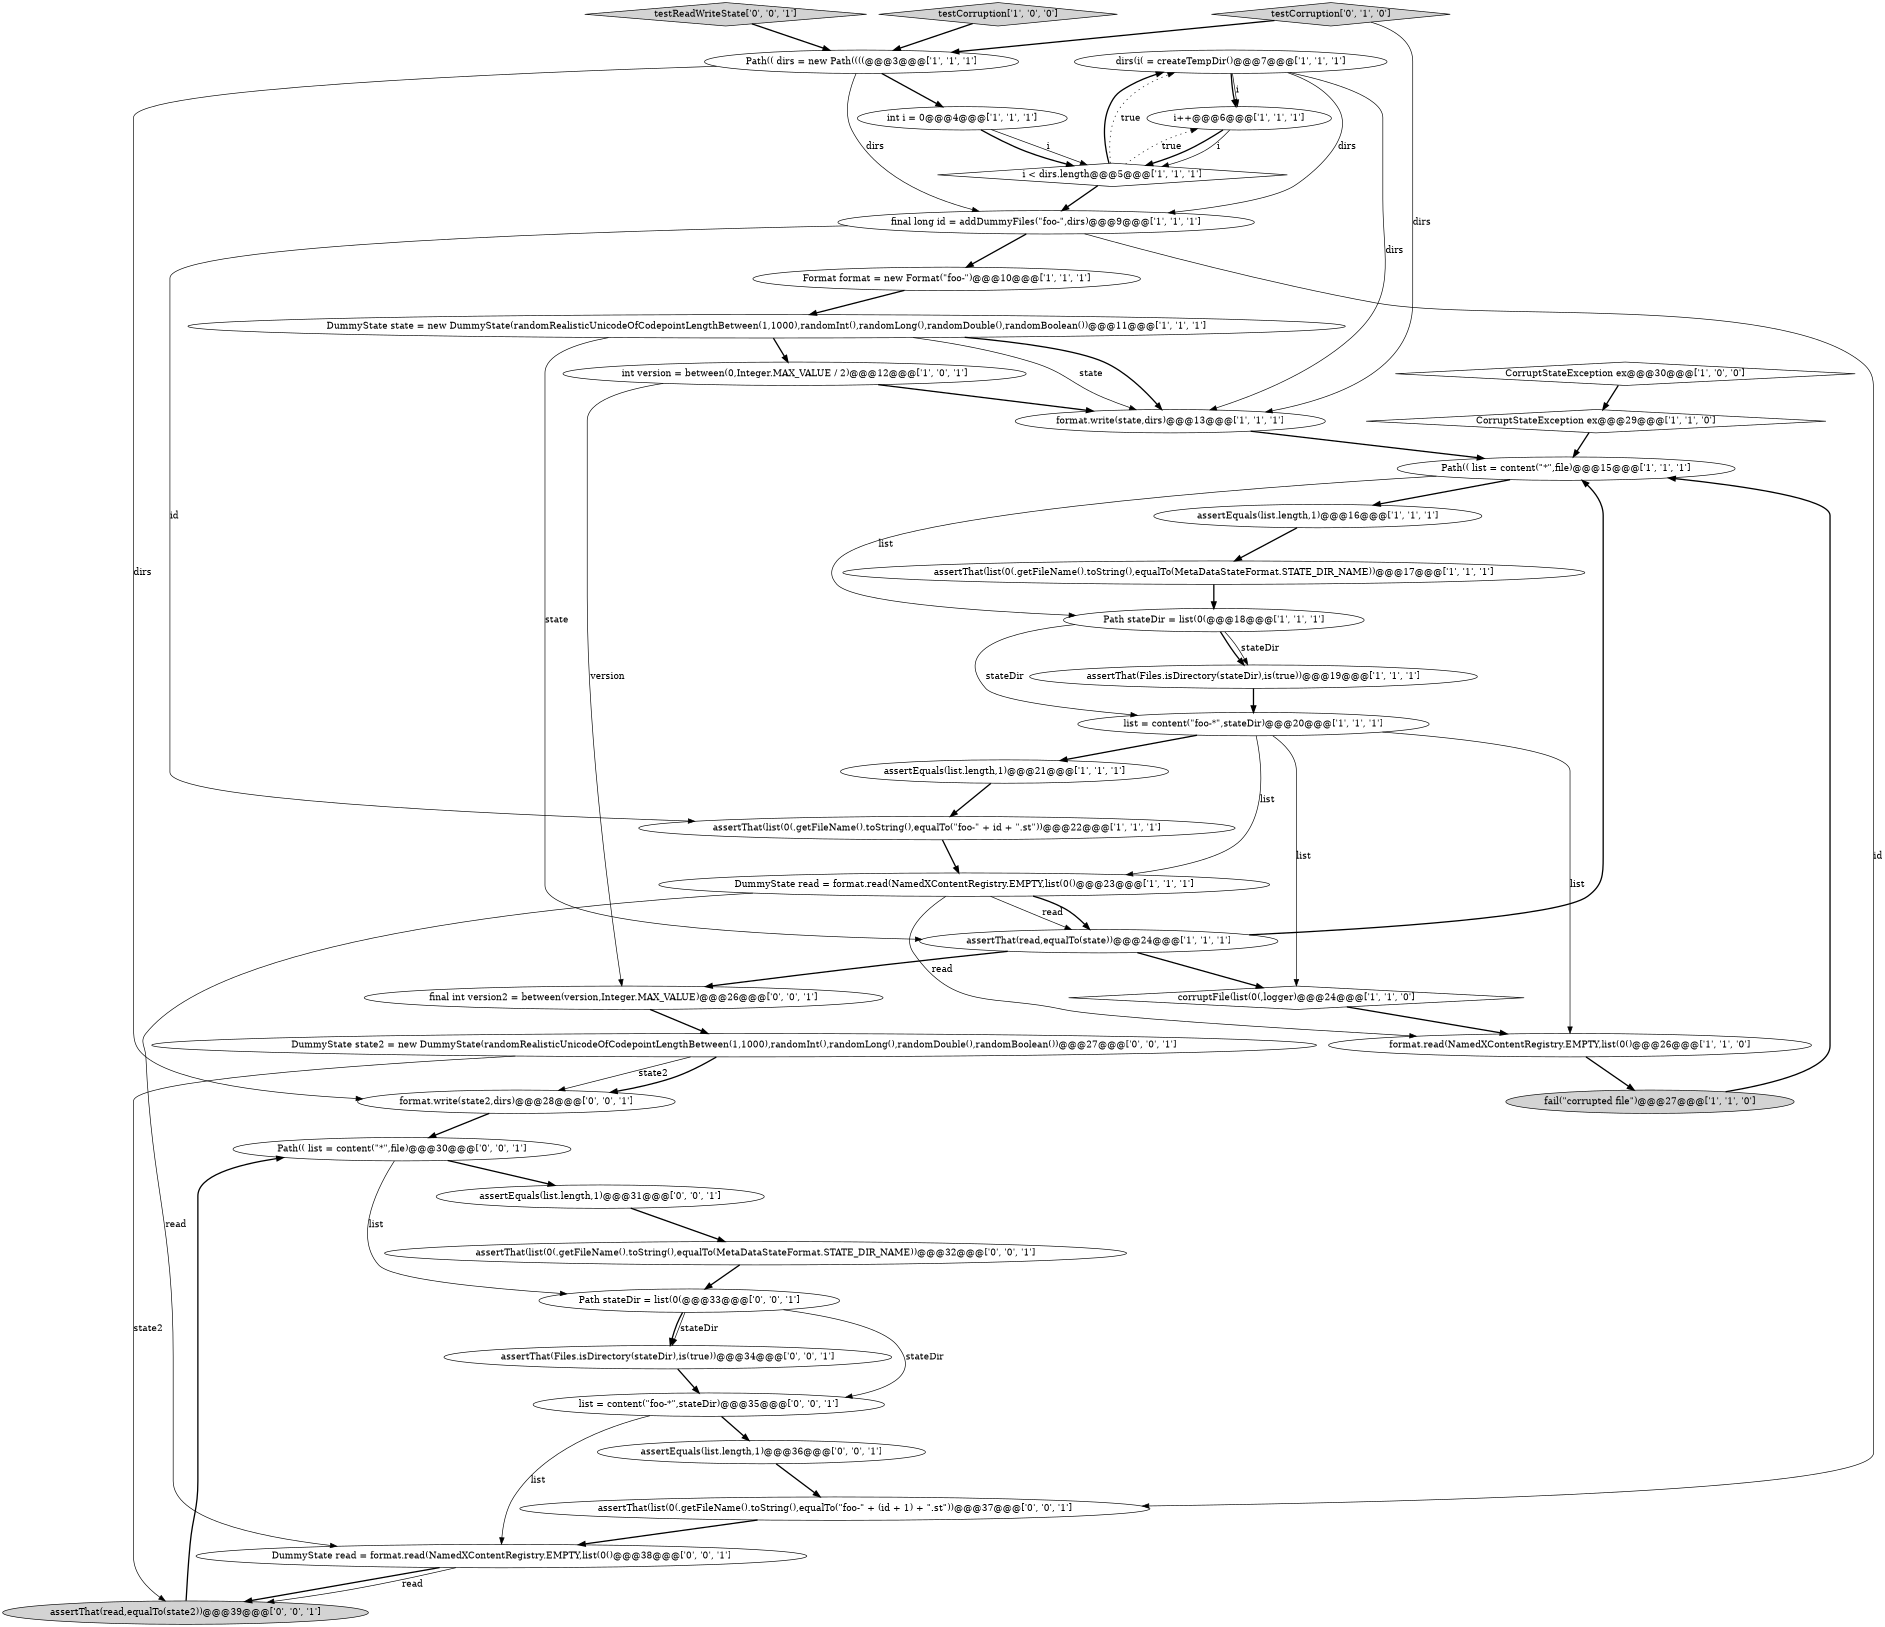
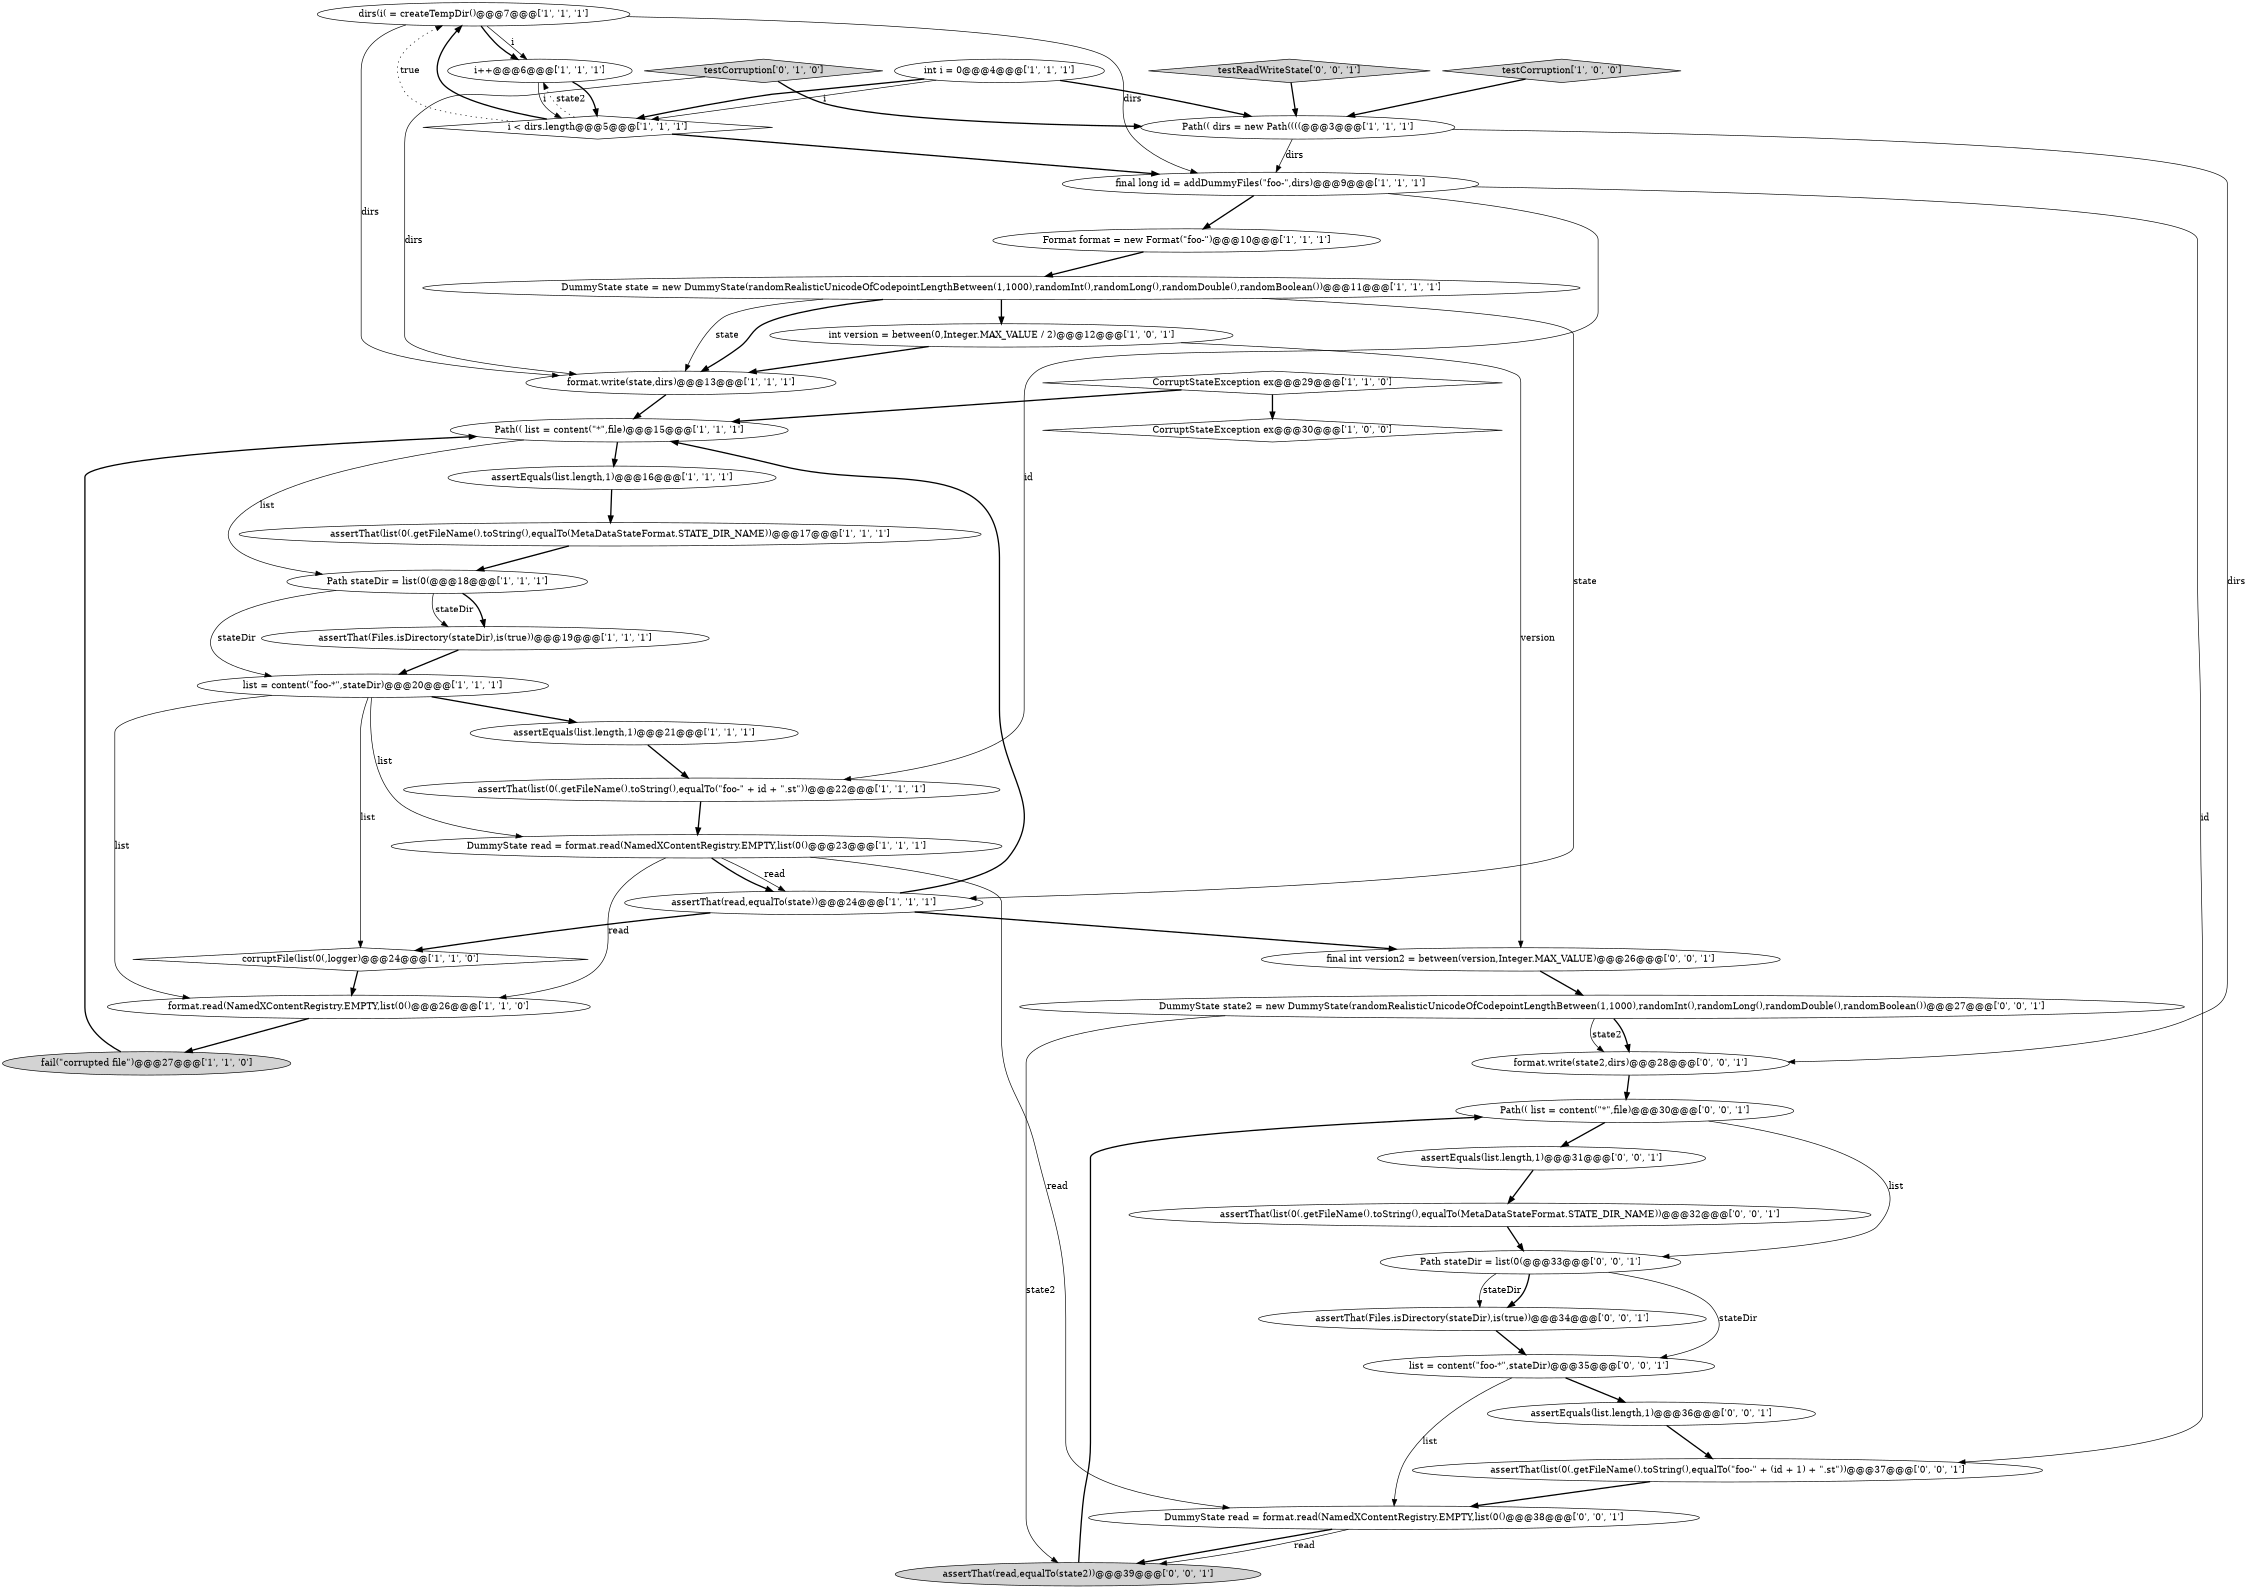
edge "Path(( dirs = new Path((((@@@3@@@['1', '1', '1']" -> "int i = 0@@@4@@@['1', '1', '1']": reversed
edge "i < dirs.length@@@5@@@['1', '1', '1']" -> "i++@@@6@@@['1', '1', '1']": label "true" -> "state2"
edge "CorruptStateException ex@@@30@@@['1', '0', '0']" -> "CorruptStateException ex@@@29@@@['1', '1', '0']": reversed
